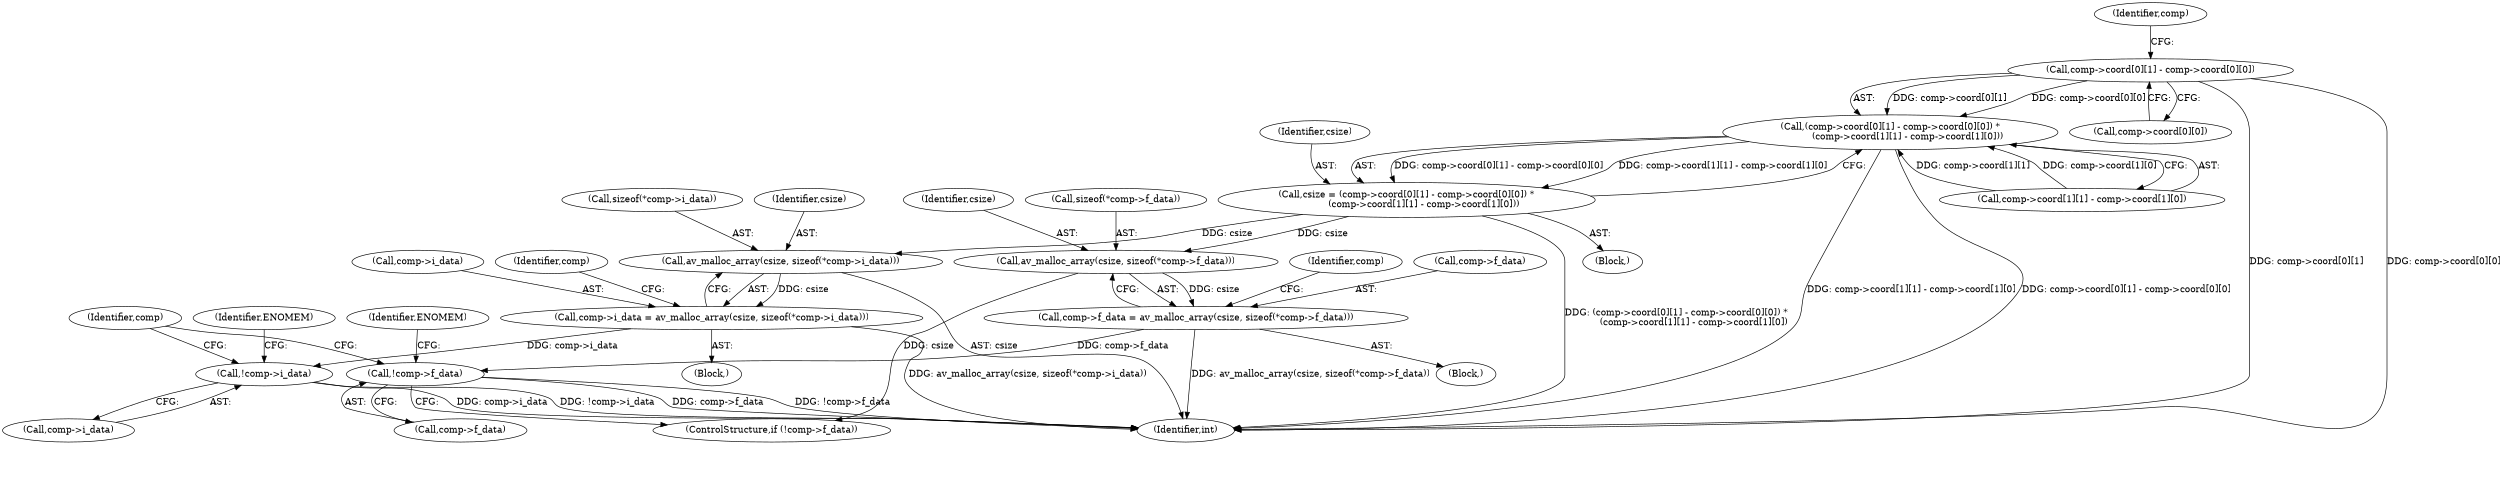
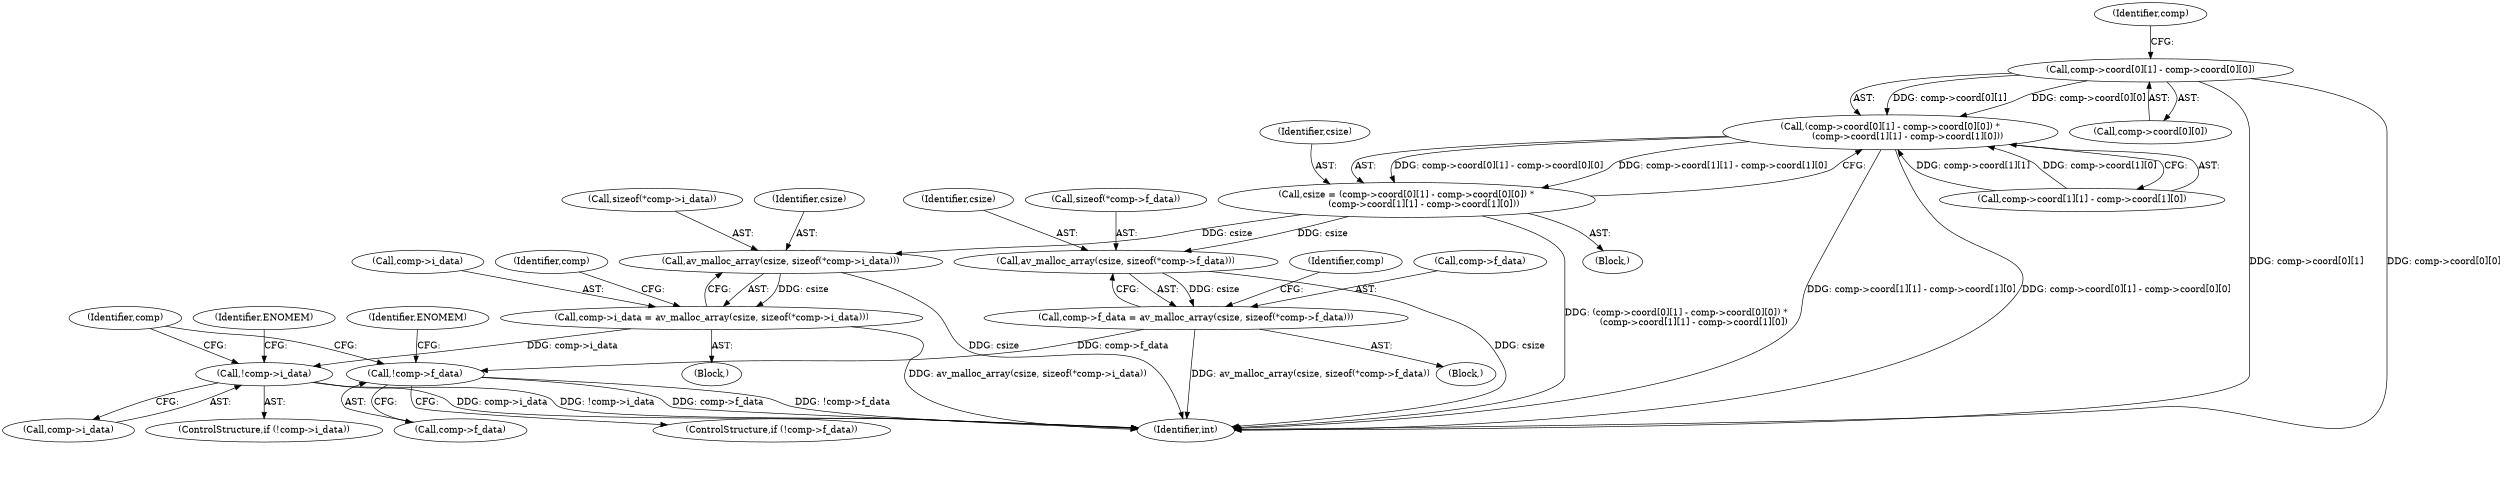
edge "(Call,comp->coord[0][0])" -> "(Call,comp->coord[0][1] - comp->coord[0][0])": label "CFG: " -> "AST: "
edge "(Call,comp->coord[0][1] - comp->coord[0][0])" -> "(Call,comp->coord[0][0])": label "CFG: " -> "AST: "
edge "(Call,av_malloc_array(csize, sizeof(*comp->f_data)))" -> "(ControlStructure,if (!comp->f_data))": now "(Call,av_malloc_array(csize, sizeof(*comp->f_data)))" -> "(Identifier,int)"
edge "(Call,av_malloc_array(csize, sizeof(*comp->i_data)))" -> "(Identifier,int)": label "AST: csize" -> "DDG: csize"
node "(ControlStructure,if (!comp->i_data))": added
